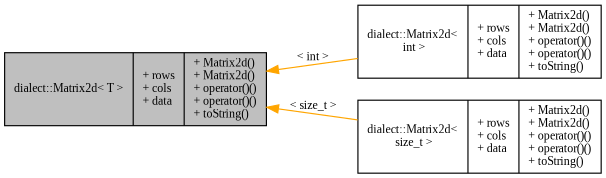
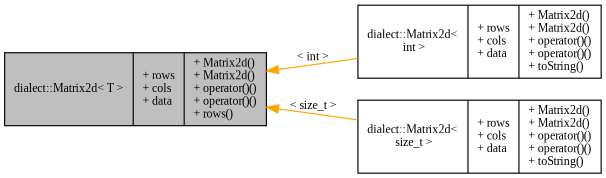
node "dialect::Matrix2d< T >": text "+ toString()" -> "+ rows()"
